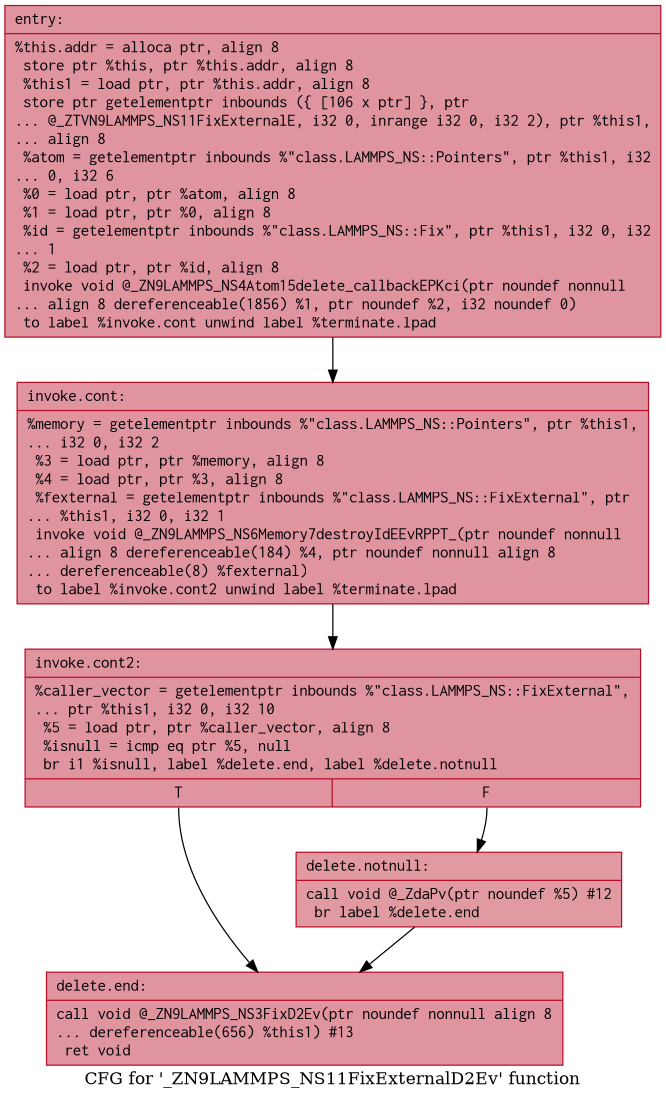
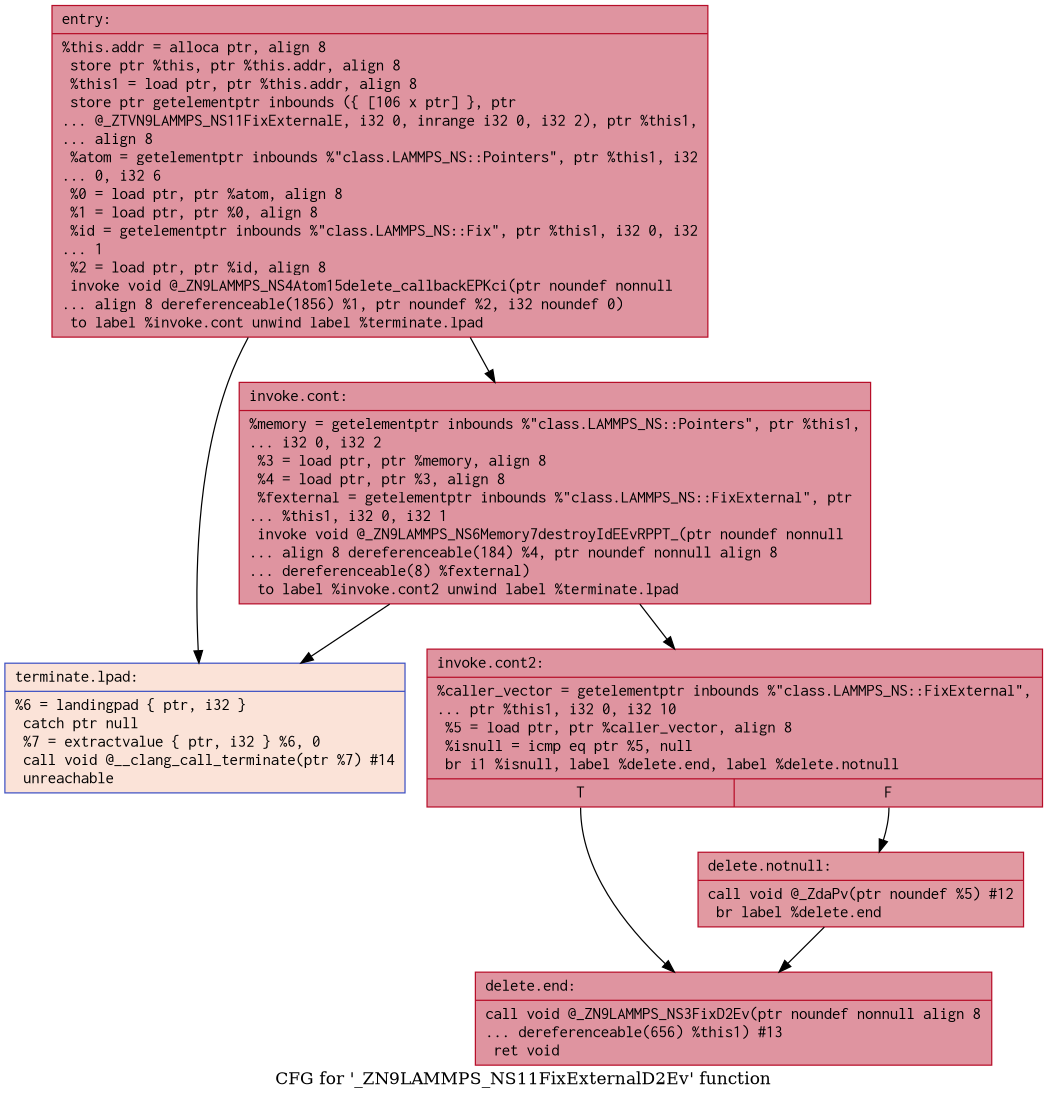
node "terminate.lpad:": added
